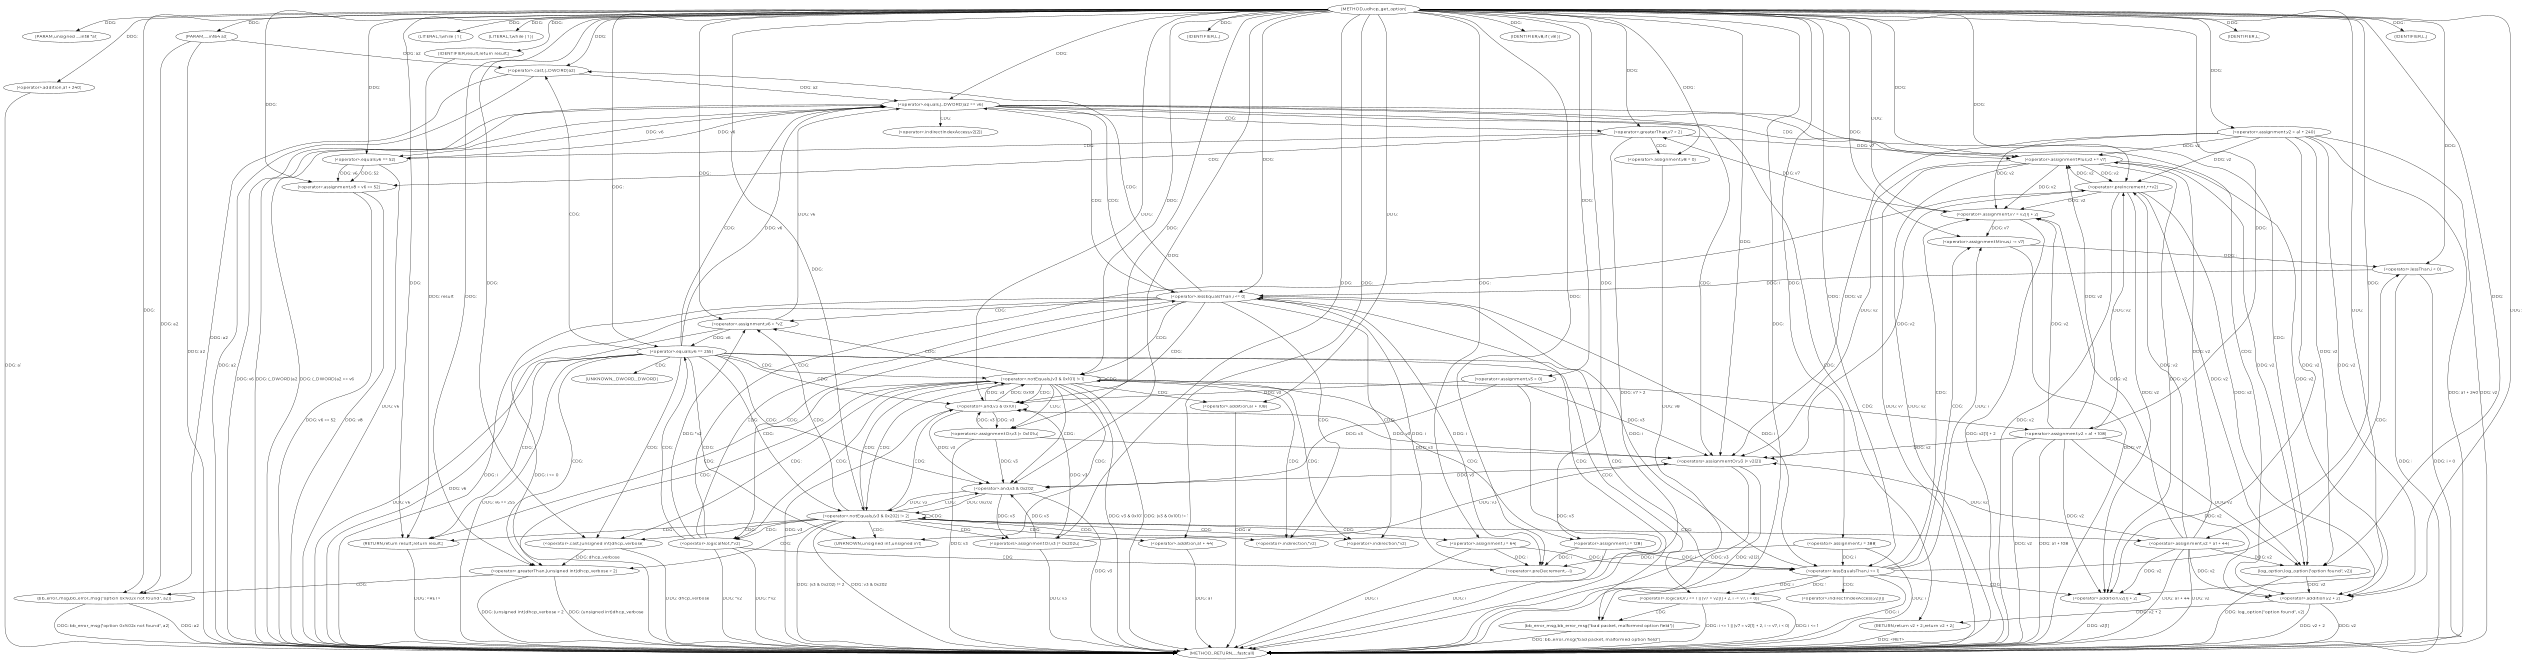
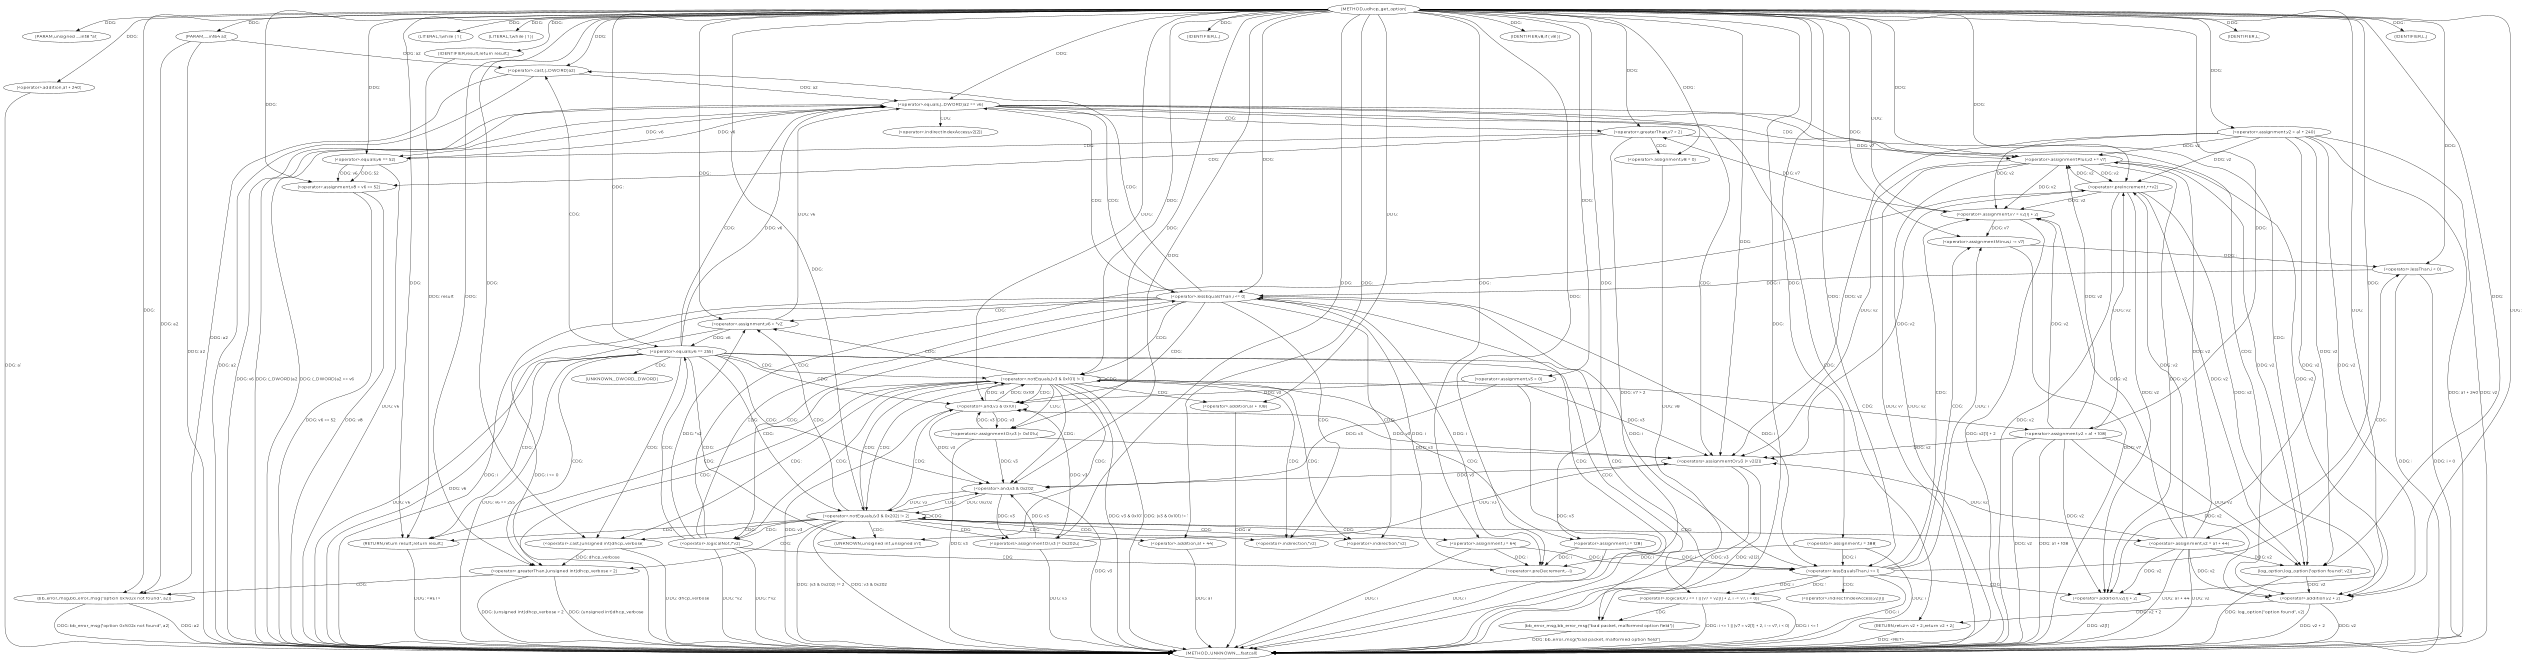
node "(METHOD_RETURN,__fastcall)": label "(METHOD_RETURN,__fastcall)" -> "(METHOD_UNKNOWN,__fastcall)"
